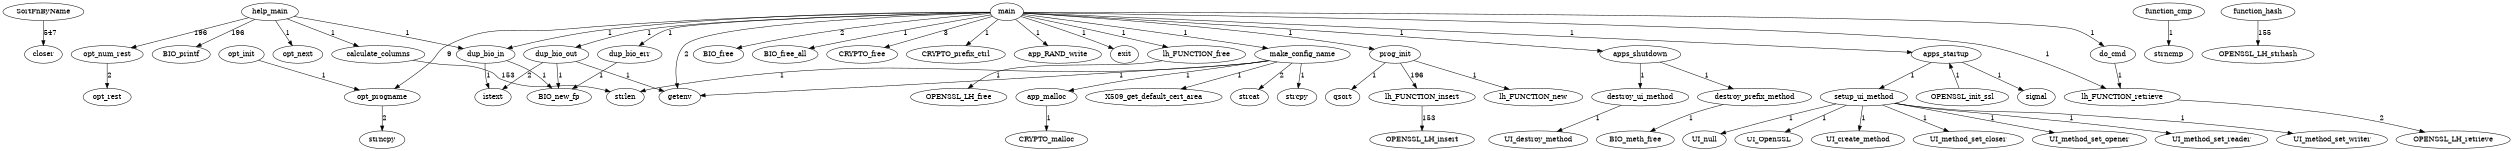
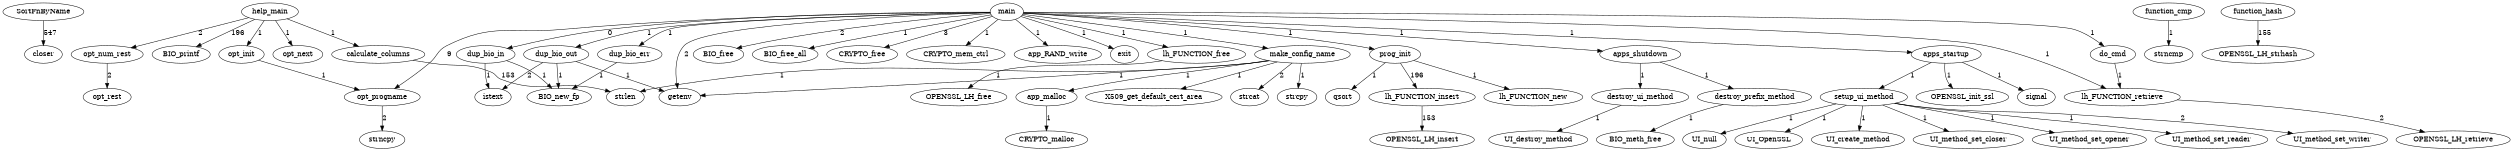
edge "help_main" -> "dup_bio_in": now "help_main" -> "opt_init"
edge "help_main" -> "opt_num_rest": label "196" -> "2"
edge "main" -> "dup_bio_in": label "1" -> "0"
node "CRYPTO_prefix_ctrl": label "CRYPTO_prefix_ctrl" -> "CRYPTO_mem_ctrl"
edge "OPENSSL_init_ssl" -> "apps_startup": reversed
edge "setup_ui_method" -> "UI_method_set_writer": label "1" -> "2"
